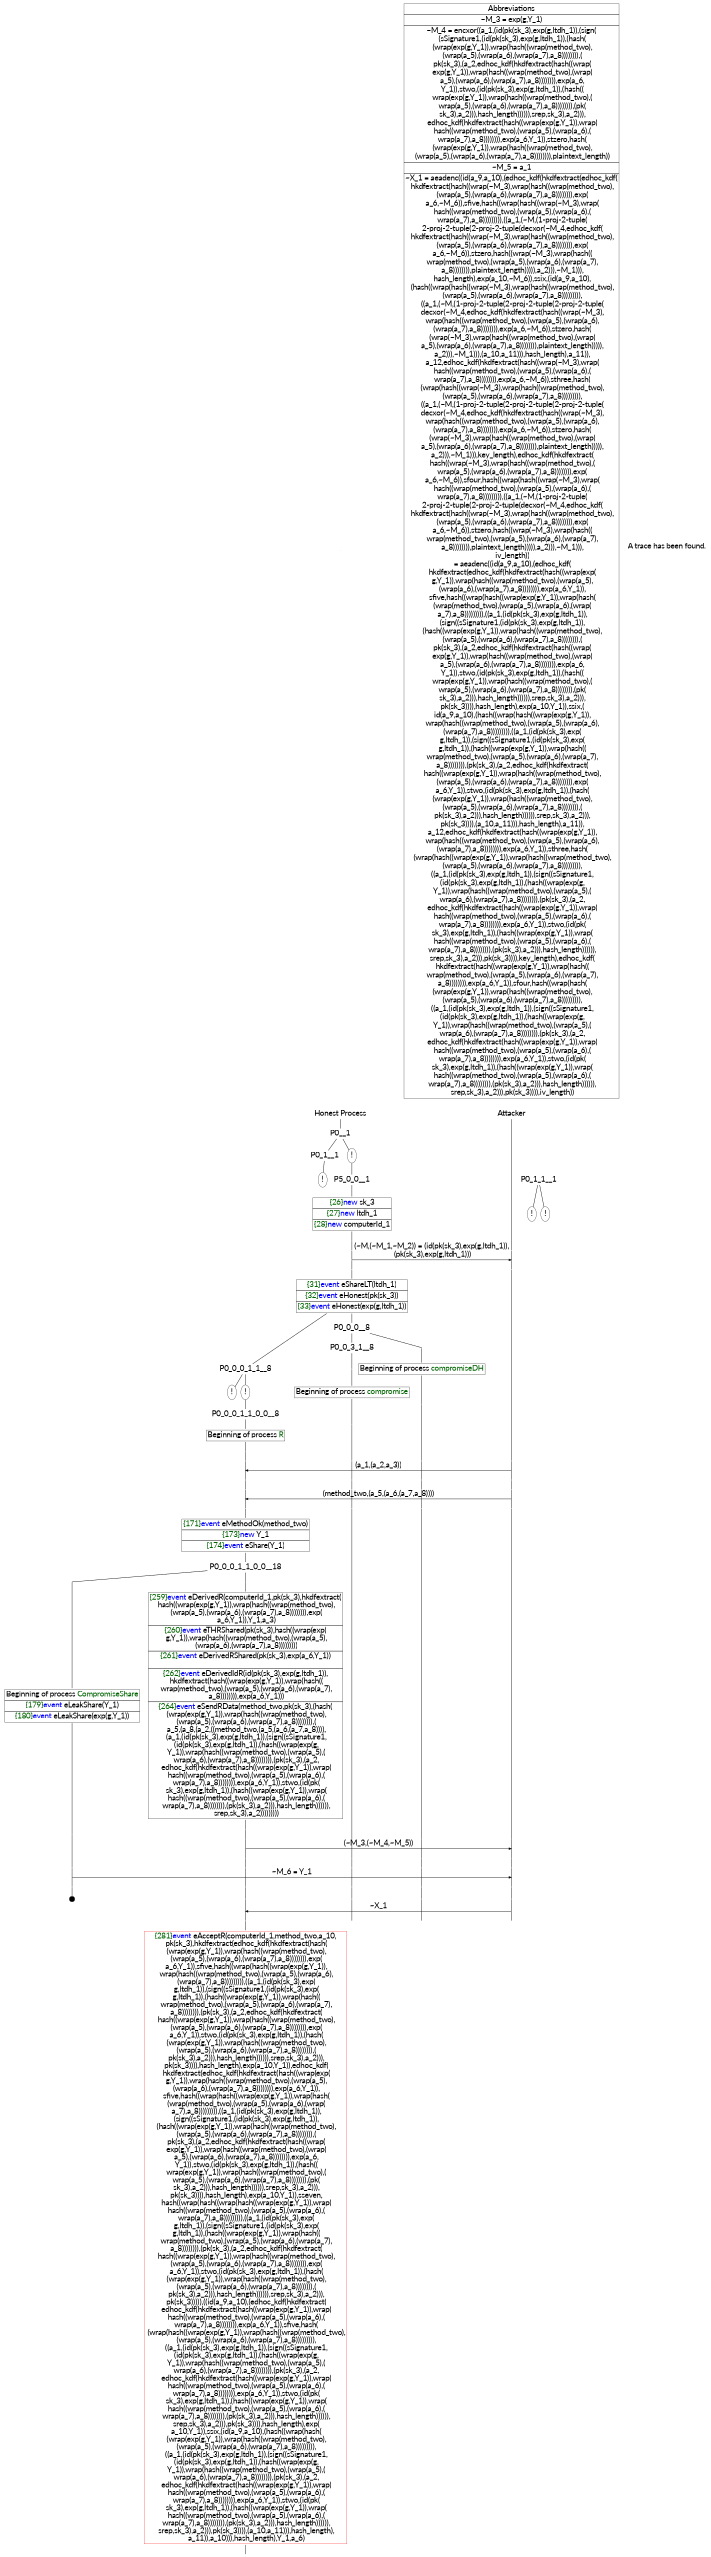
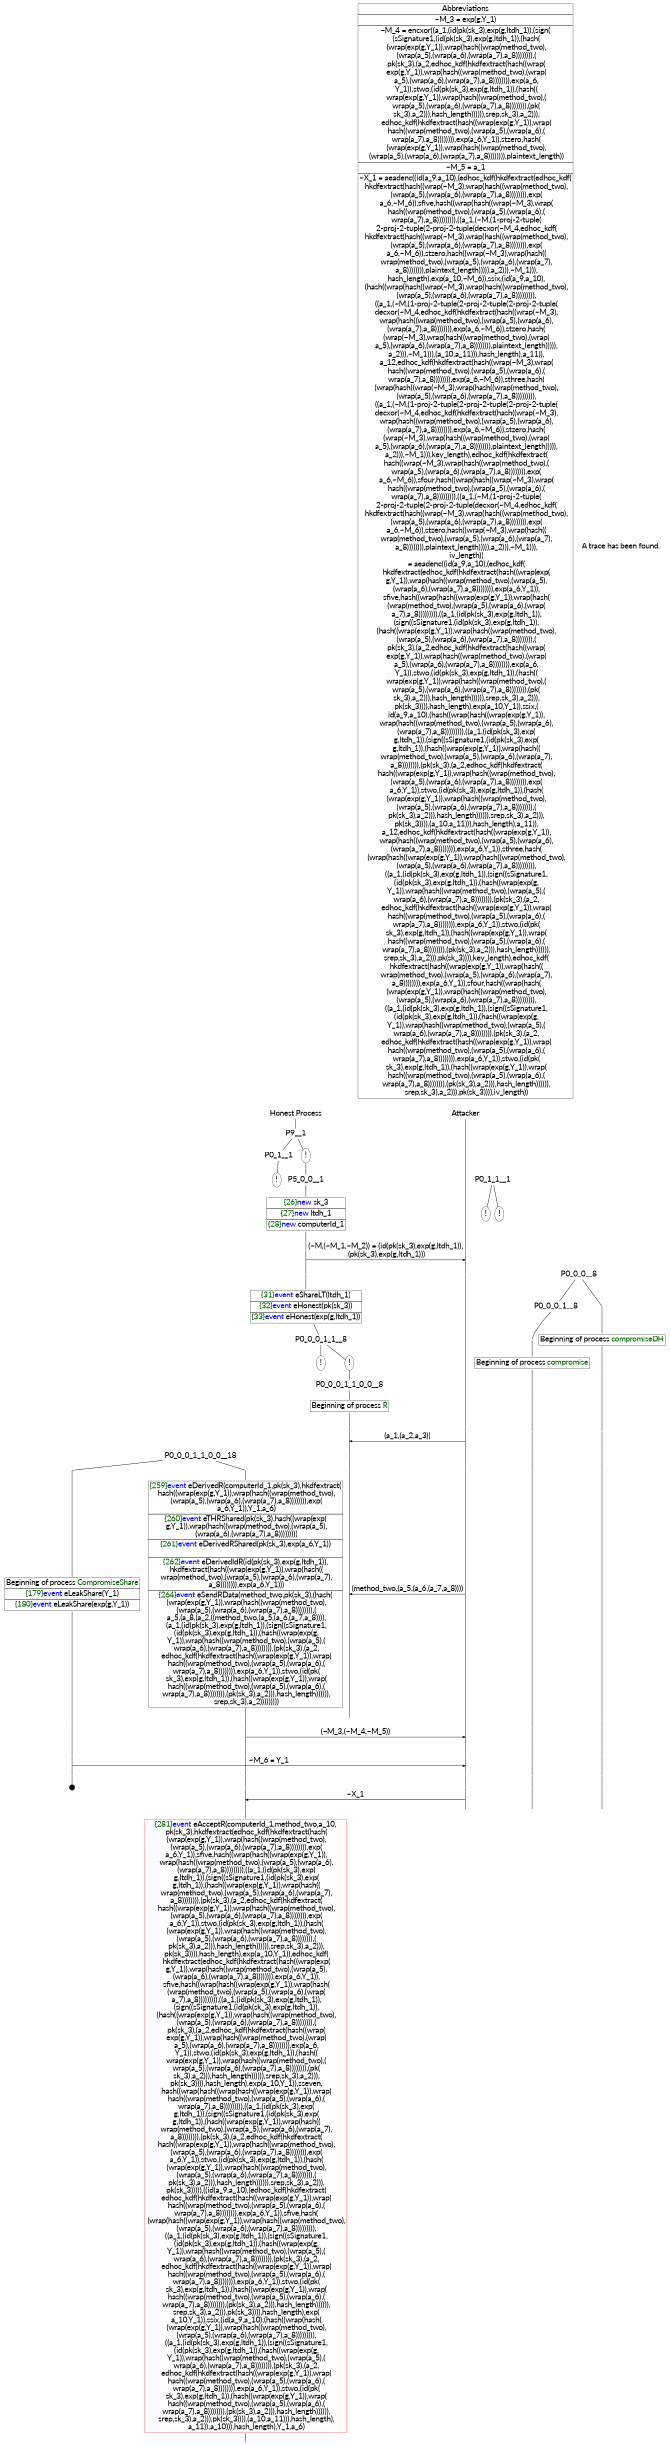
node "P0__1": label "P0__1" -> "P9__1"
edge "{31}" -- "P0_0_0__8": removed
node "P0_0_3_1__8": label "P0_0_3_1__8" -> "P0_0_0_1__8"
node "{171}": removed
node "{259}": text "a_6,Y_1)),Y_1,a_3)" -> "a_6,Y_1)),Y_1,a_6)"
